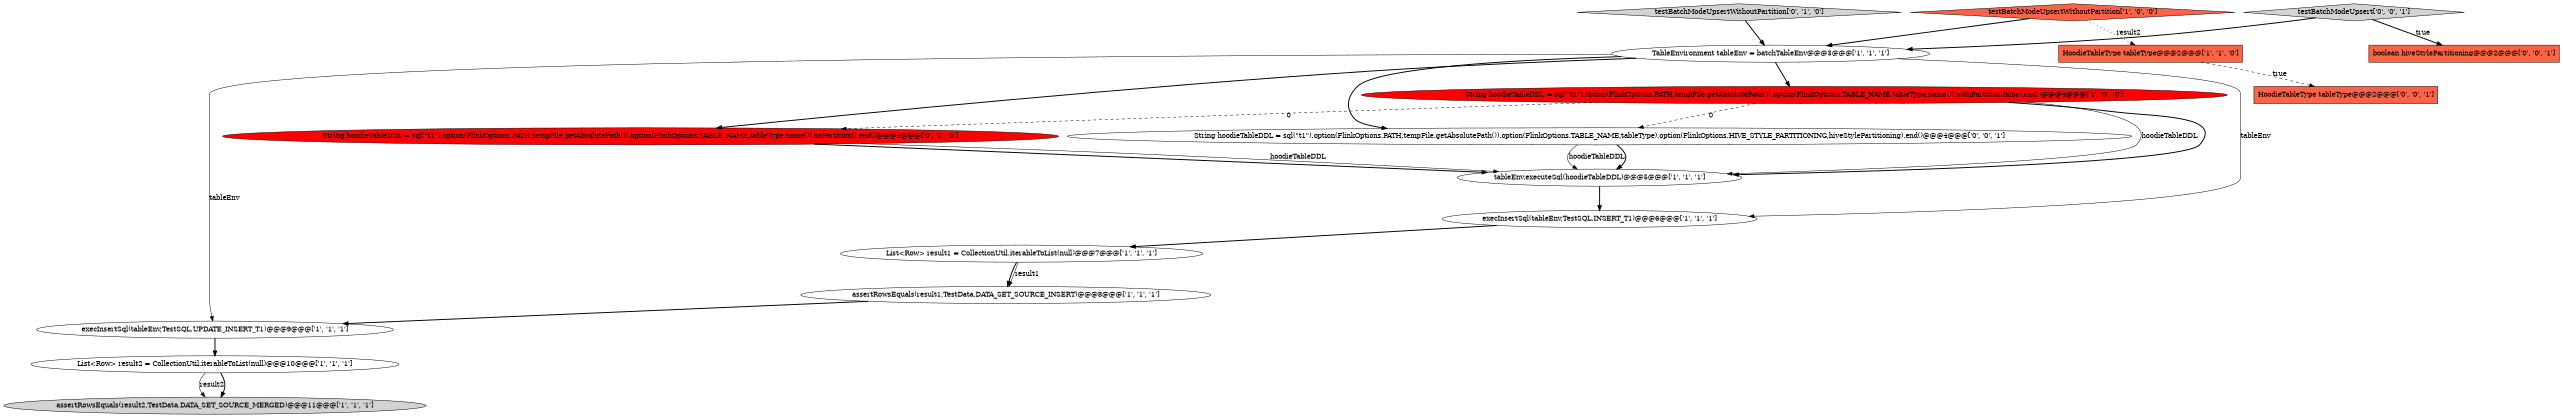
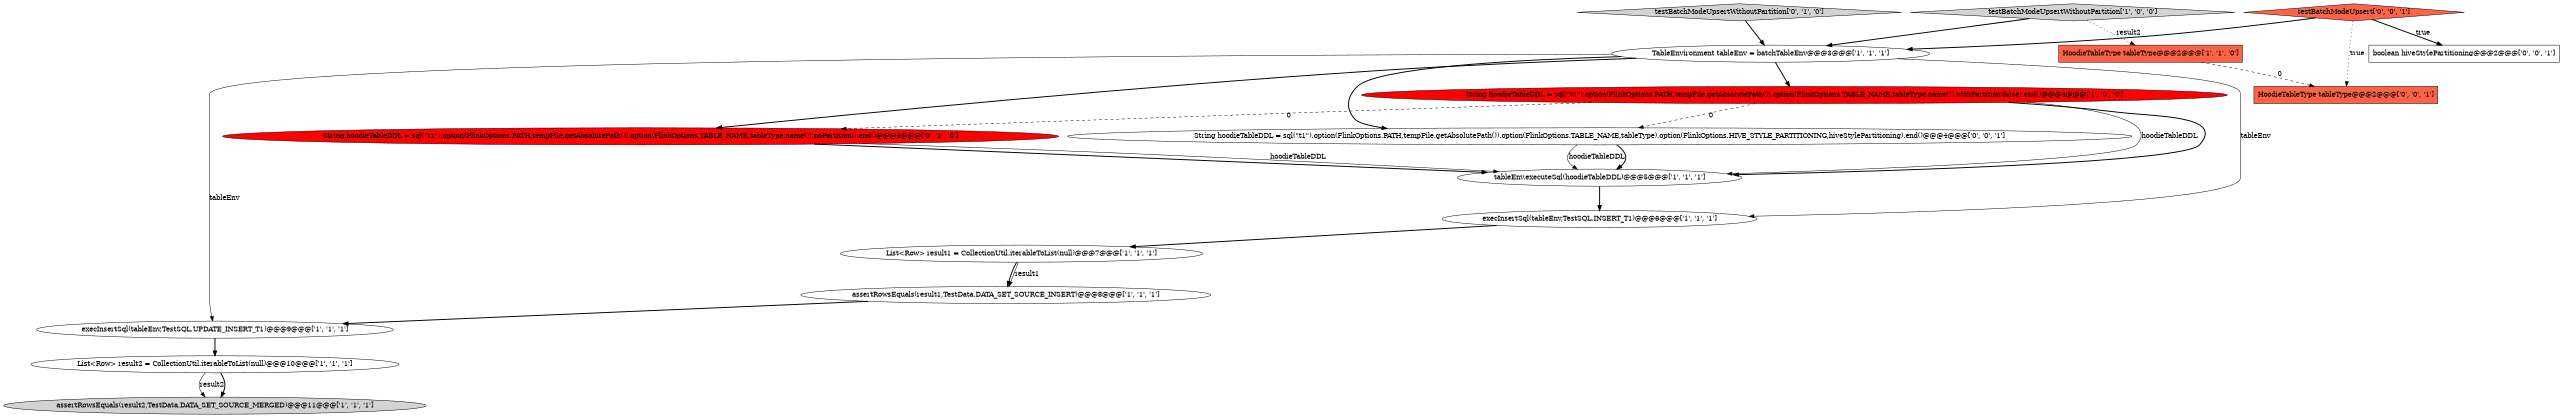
node "testBatchModeUpsertWithoutPartition['1', '0', '0']": fillcolor tomato -> lightgray
node "testBatchModeUpsert['0', '0', '1']": fillcolor lightgray -> tomato
edge "testBatchModeUpsert['0', '0', '1']" -> "HoodieTableType tableType@@@2@@@['0', '0', '1']": added, label "true"
node "boolean hiveStylePartitioning@@@2@@@['0', '0', '1']": fillcolor tomato -> white
edge "HoodieTableType tableType@@@2@@@['1', '1', '0']" -> "HoodieTableType tableType@@@2@@@['0', '0', '1']": label "true" -> "0"
